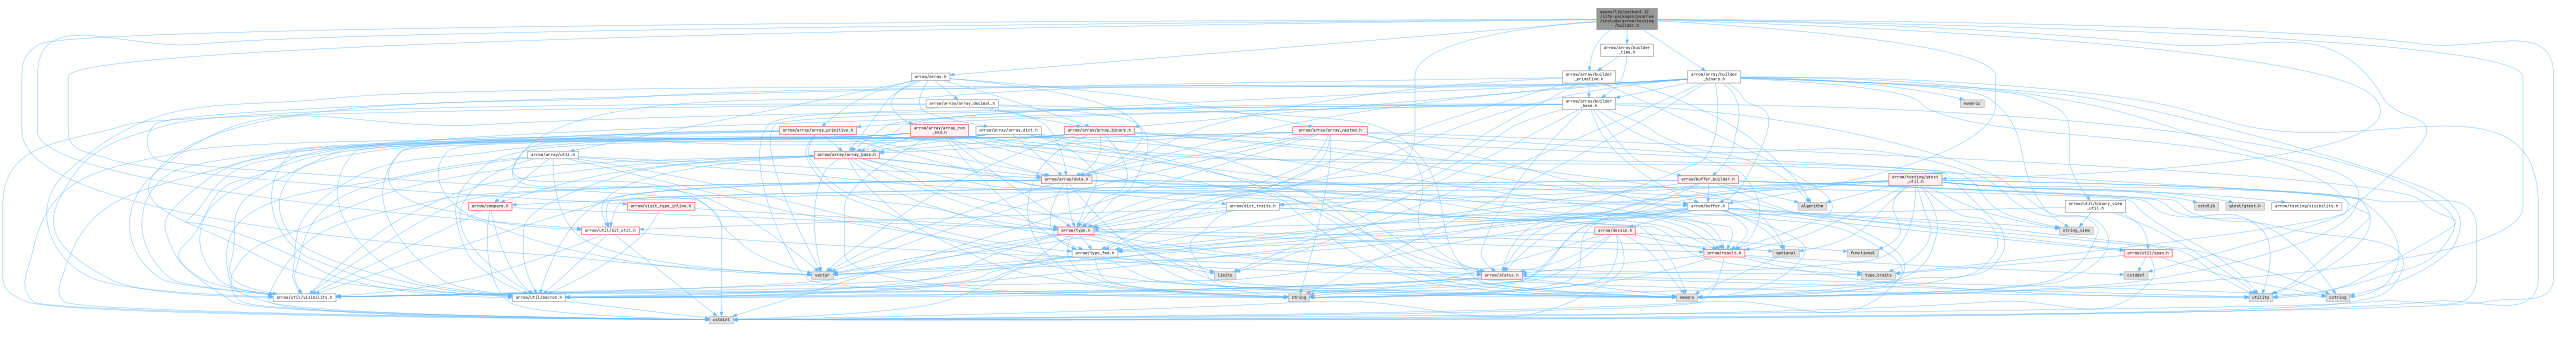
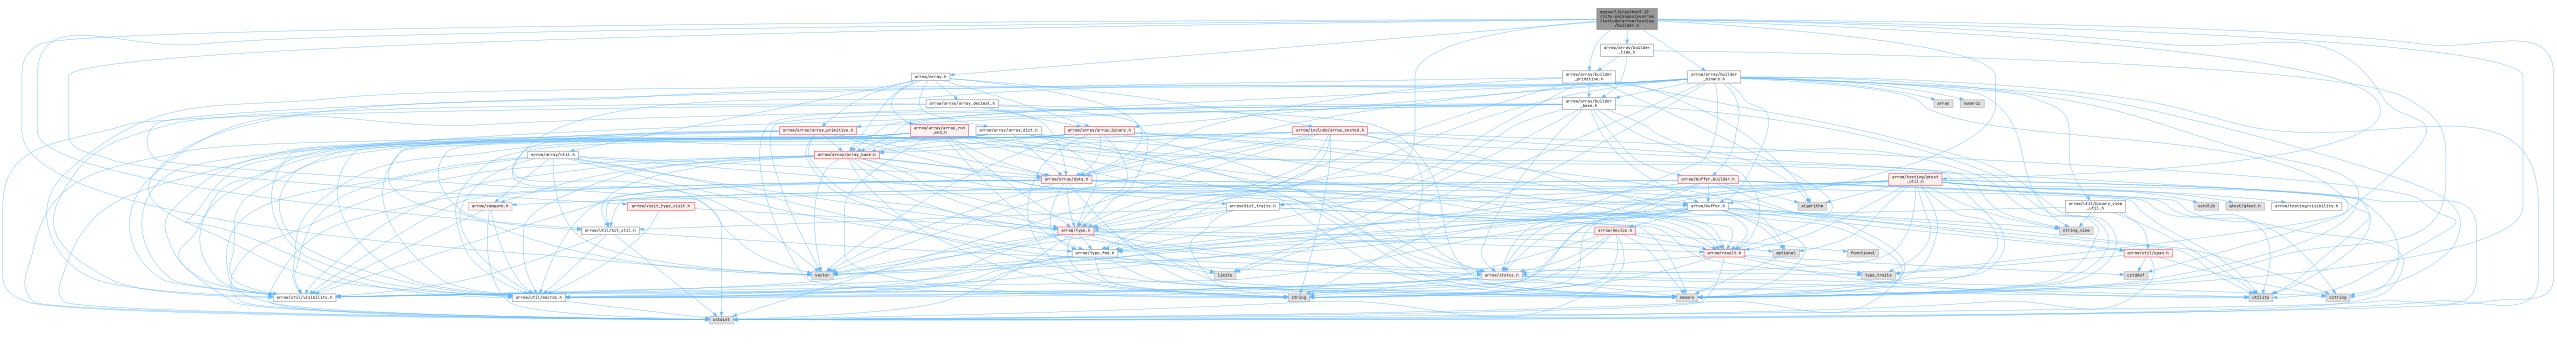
node "array": added
edge "arrow/array/builder _base.h" -> "utility": removed
node "arrow/array/array_nested.h": label "arrow/array/array_nested.h" -> "arrow/include/array_nested.h"
edge "arrow/array/builder _time.h" -> "memory": added
edge "arrow/util/visibility.h" -> "arrow/array/array_base.h": reversed
node "arrow/compare.h": color red -> grey60
node "arrow/visit_type_inline.h": label "arrow/visit_type_inline.h" -> "arrow/visit_type_visit.h"
edge "arrow/testing/gtest _util.h" -> "functional": removed
edge "arrow/compare.h" -> "arrow/type.h": now "arrow/array/util.h" -> "arrow/type.h"
edge "arrow/array/builder _primitive.h" -> "memory": added
node "arrow/util/bit_util.h": color red -> grey40
node "arrow/status.h": color red -> grey60
